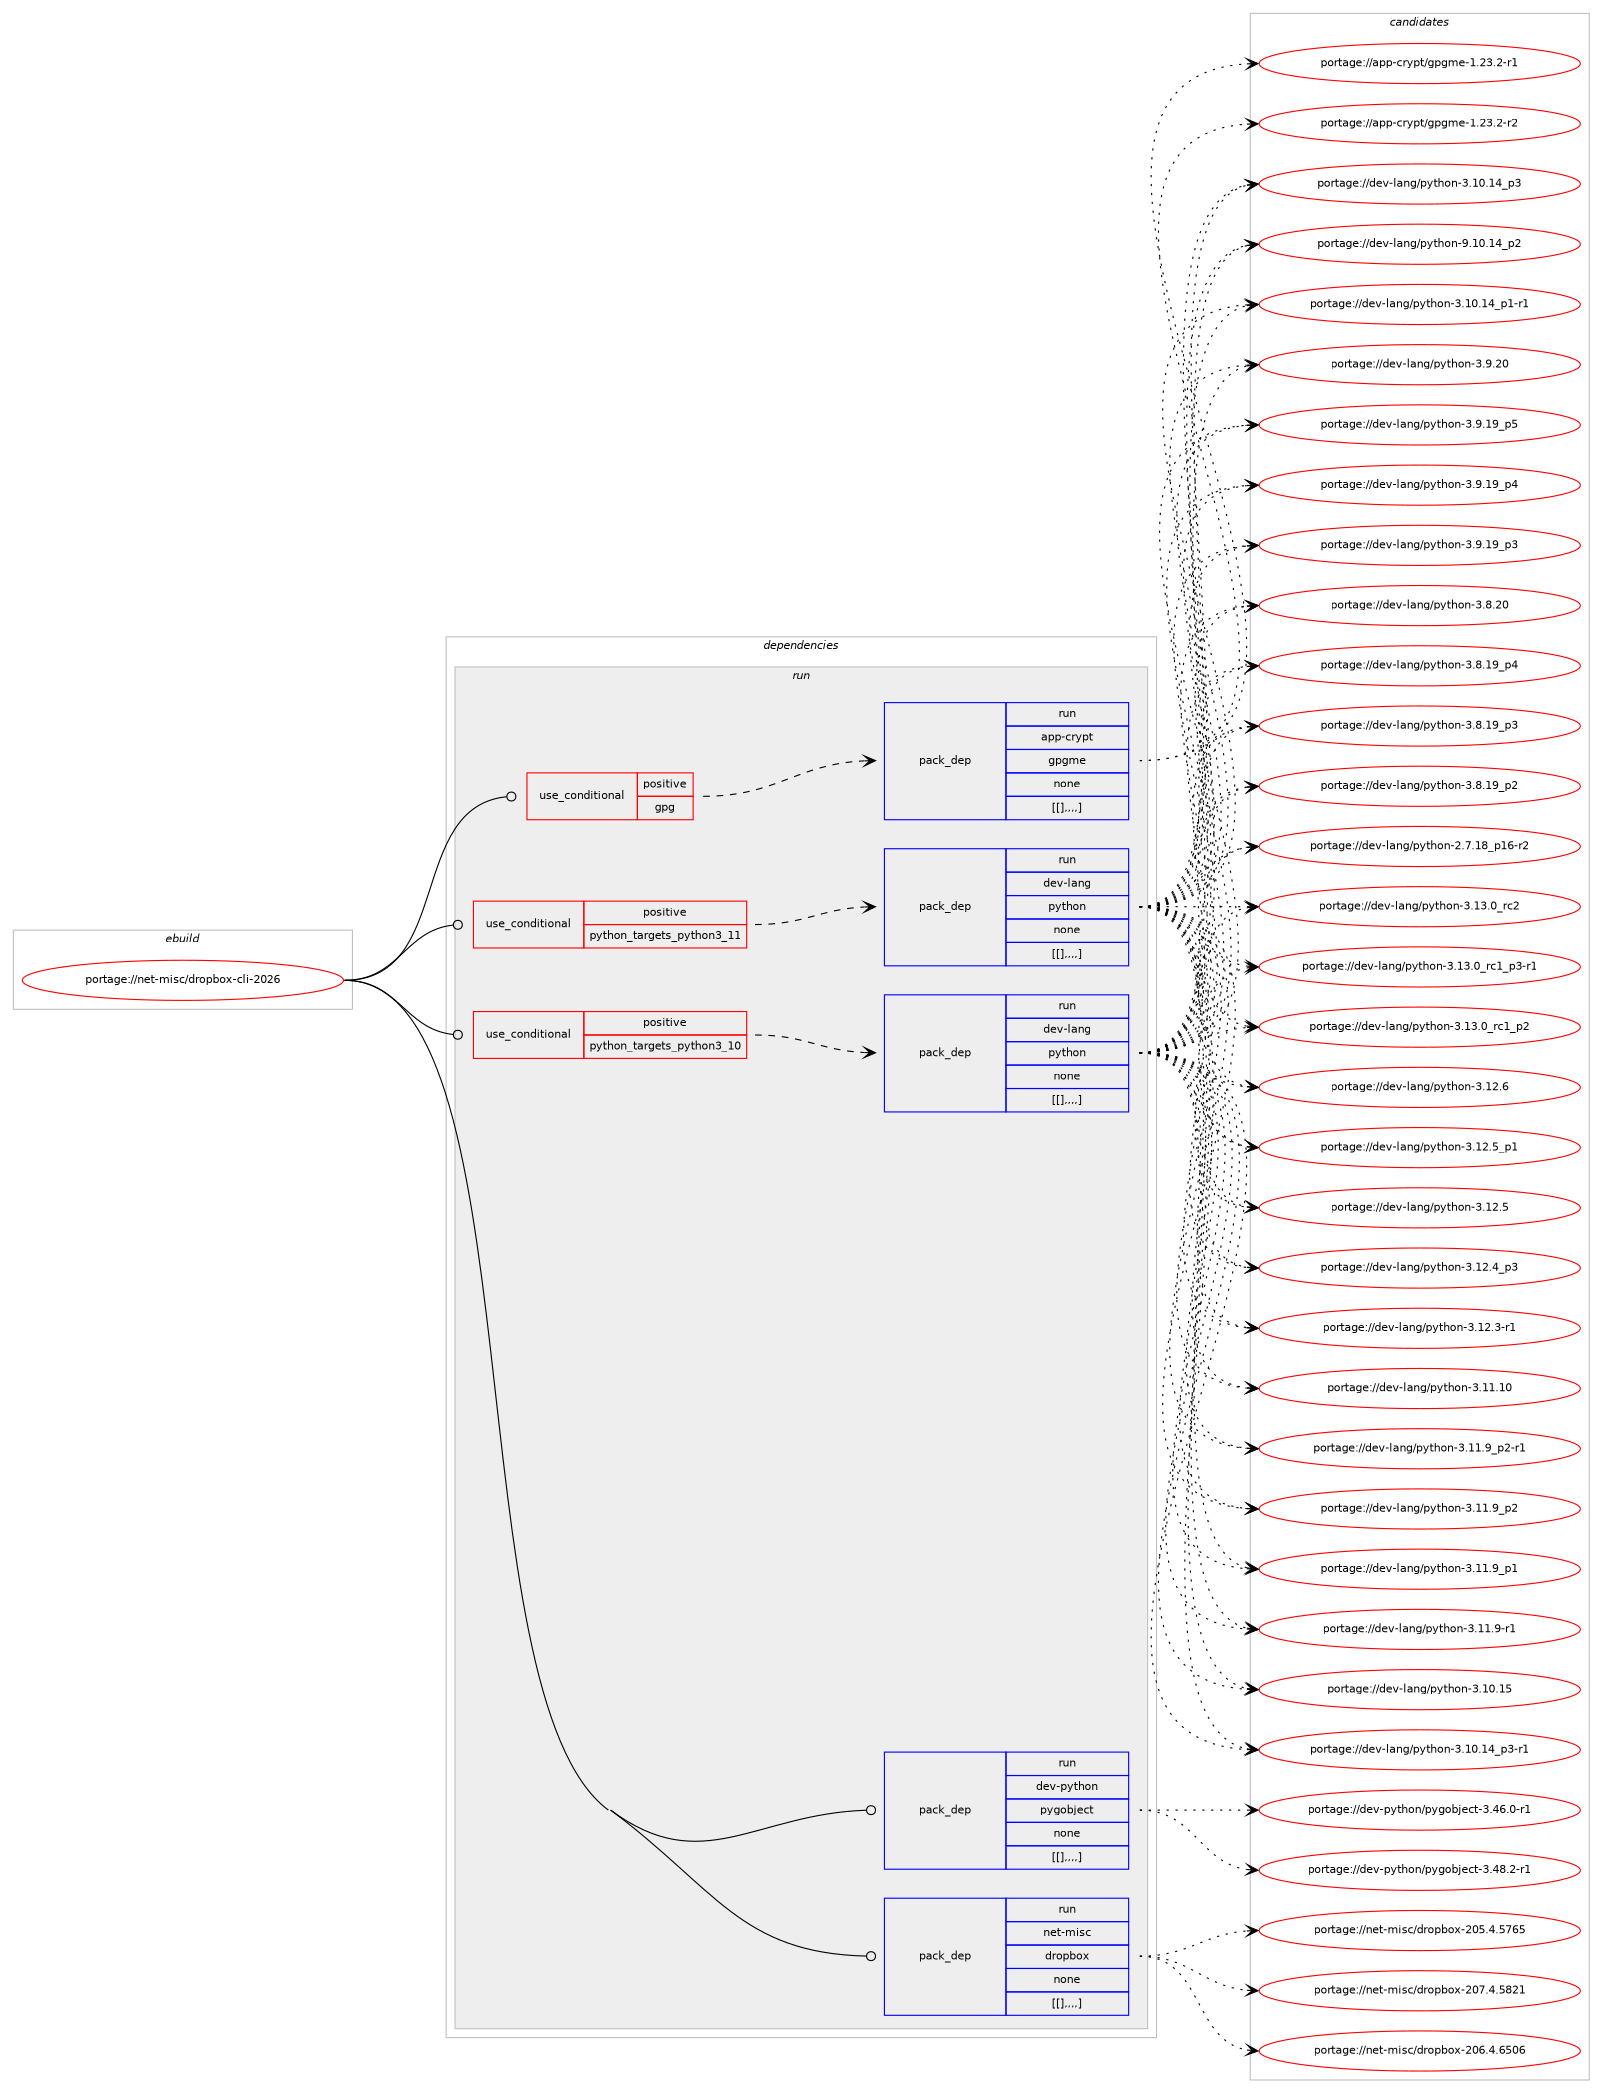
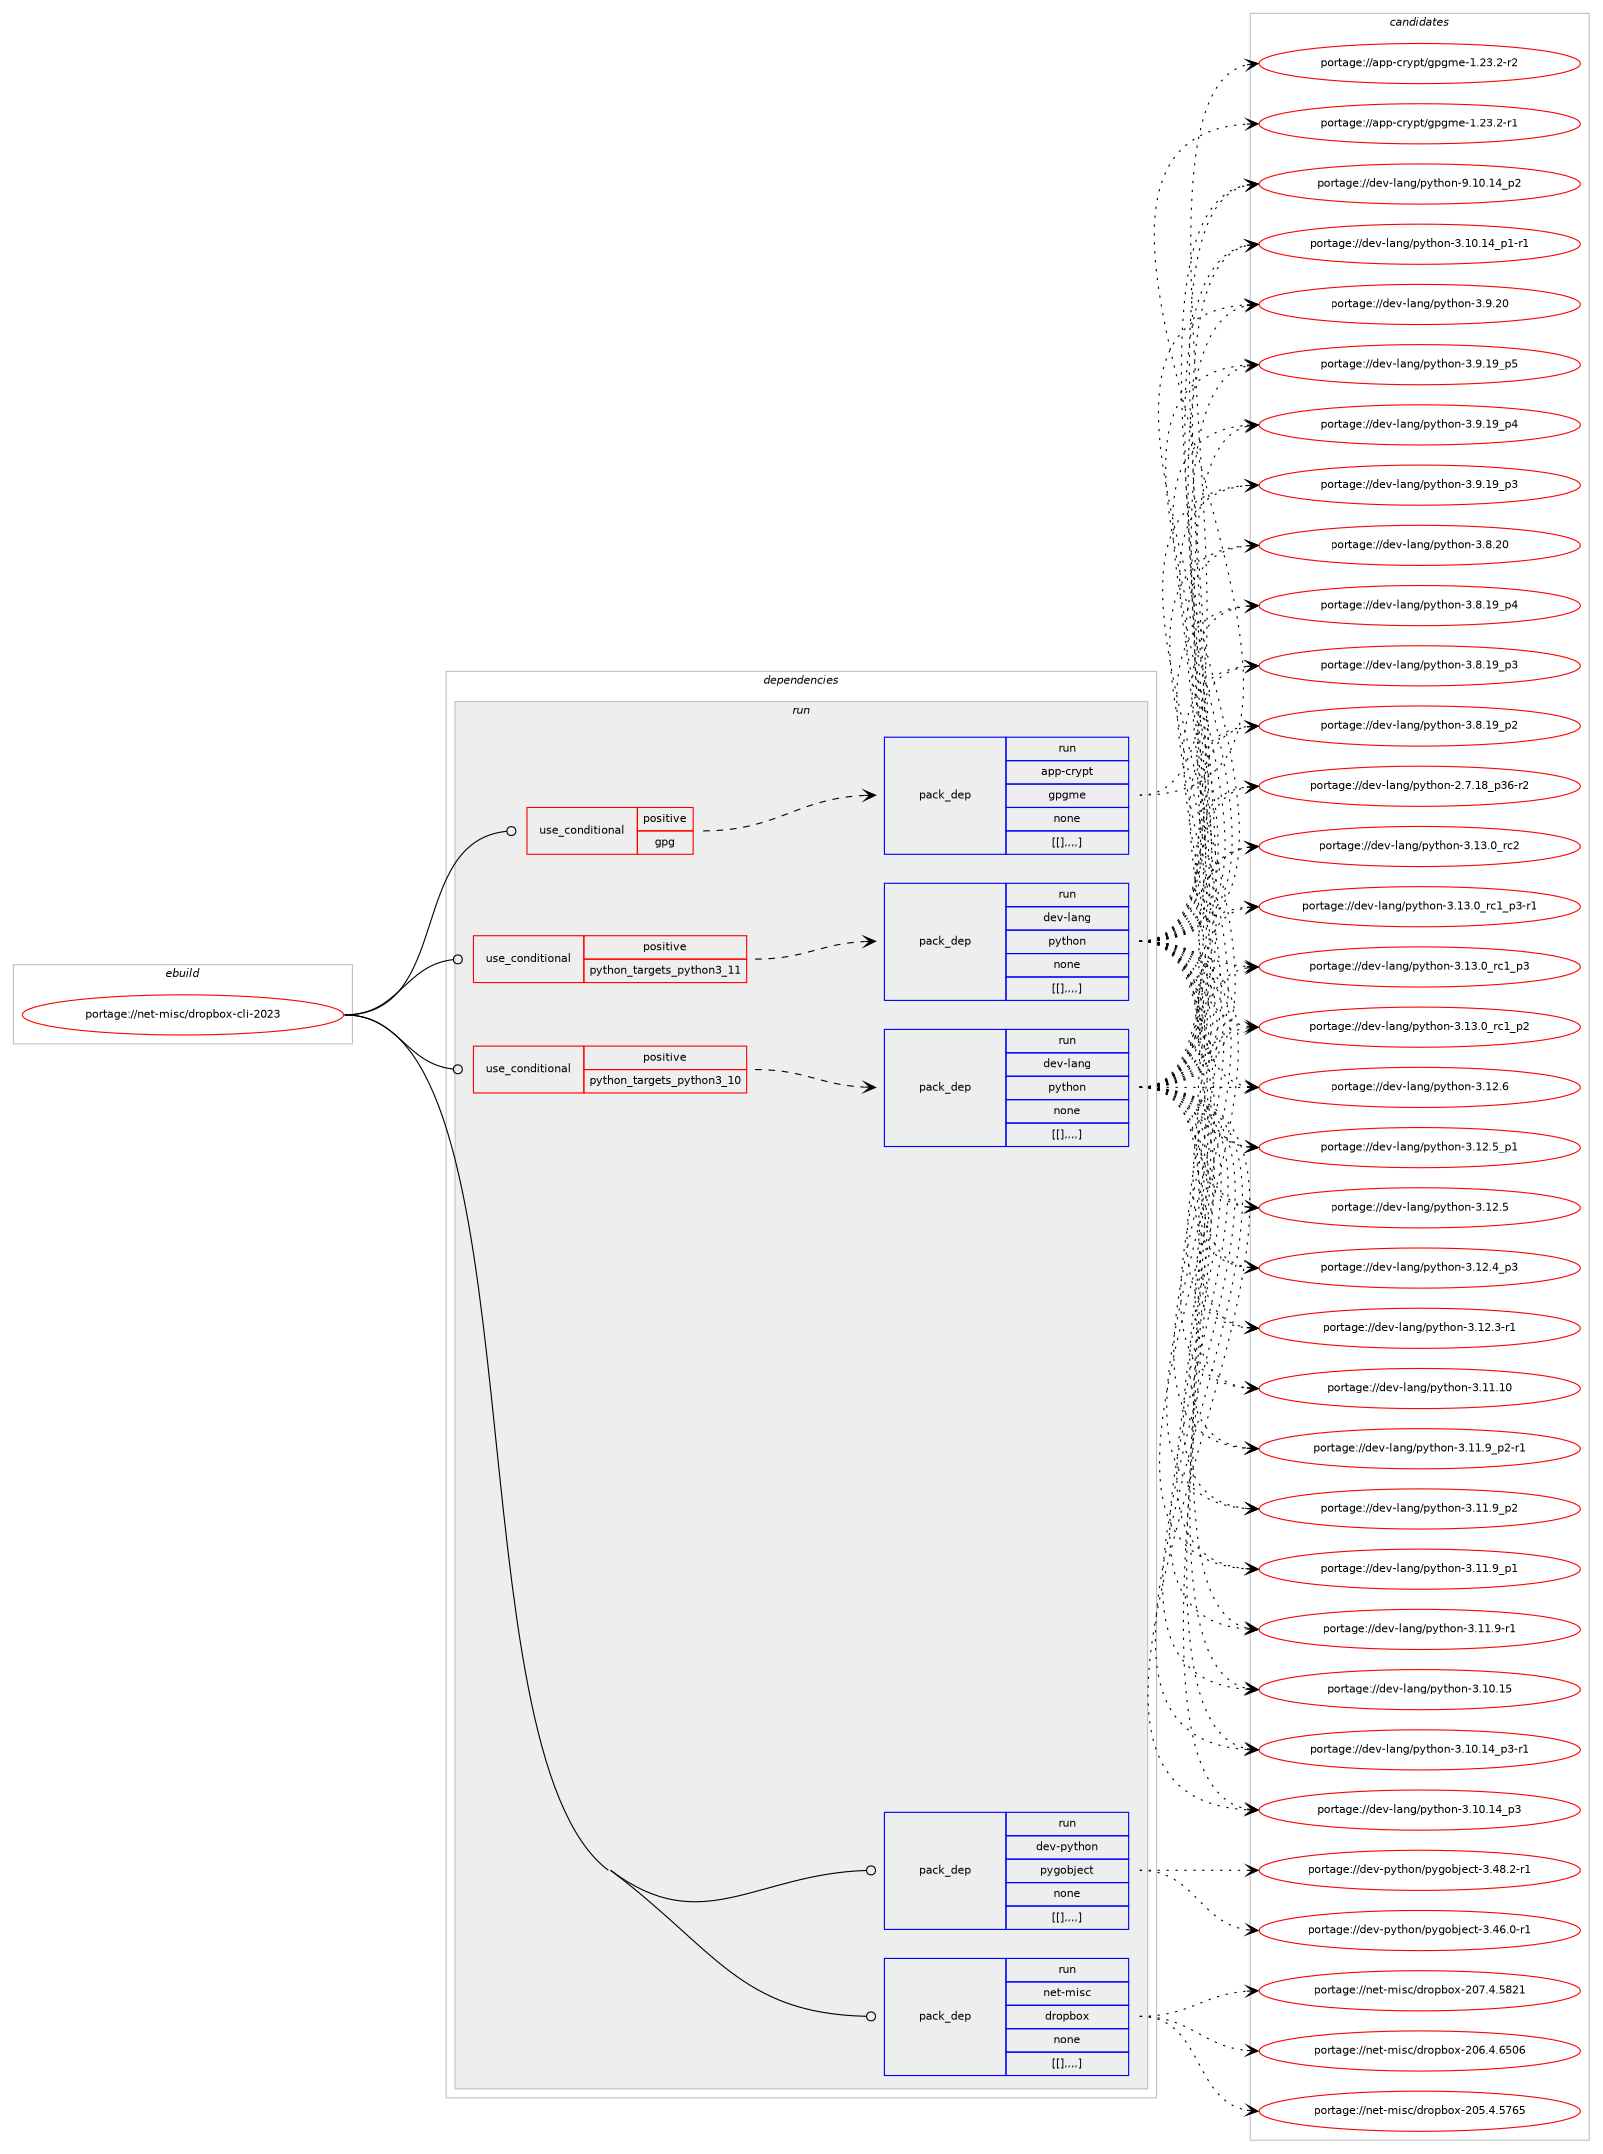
node "portage://dev-lang/python-2.7.18_p16-r2": label "portage://dev-lang/python-2.7.18_p16-r2" -> "portage://dev-lang/python-2.7.18_p36-r2"
node "portage://dev-lang/python-3.13.0_rc1_p3": added
node "portage://net-misc/dropbox-cli-2026": label "portage://net-misc/dropbox-cli-2026" -> "portage://net-misc/dropbox-cli-2023"
